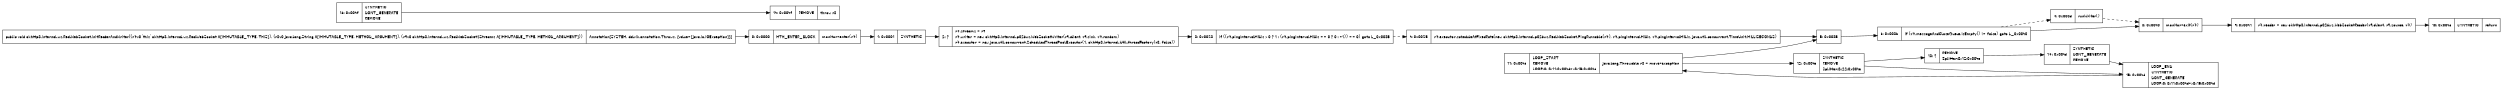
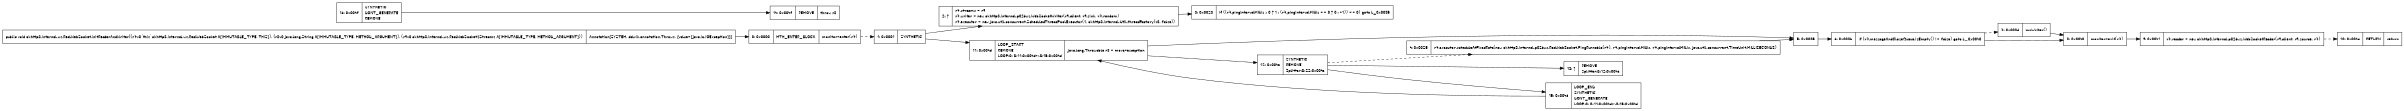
edge "7: 0x003d" -> "8: 0x0040": style dashed -> solid
edge "9: 0x0041" -> "10: 0x004c": style solid -> dashed
node "10: 0x004c": text "SYNTHETIC" -> "RETURN"
edge "0: 0x0000" -> "1: 0x0001": style solid -> dashed
edge "3: 0x0023" -> "4: 0x0025": now "12: 0x004e" -> "4: 0x0025"
edge "1: 0x0001" -> "11: 0x004d": added
node "17: 0x004d": removed
